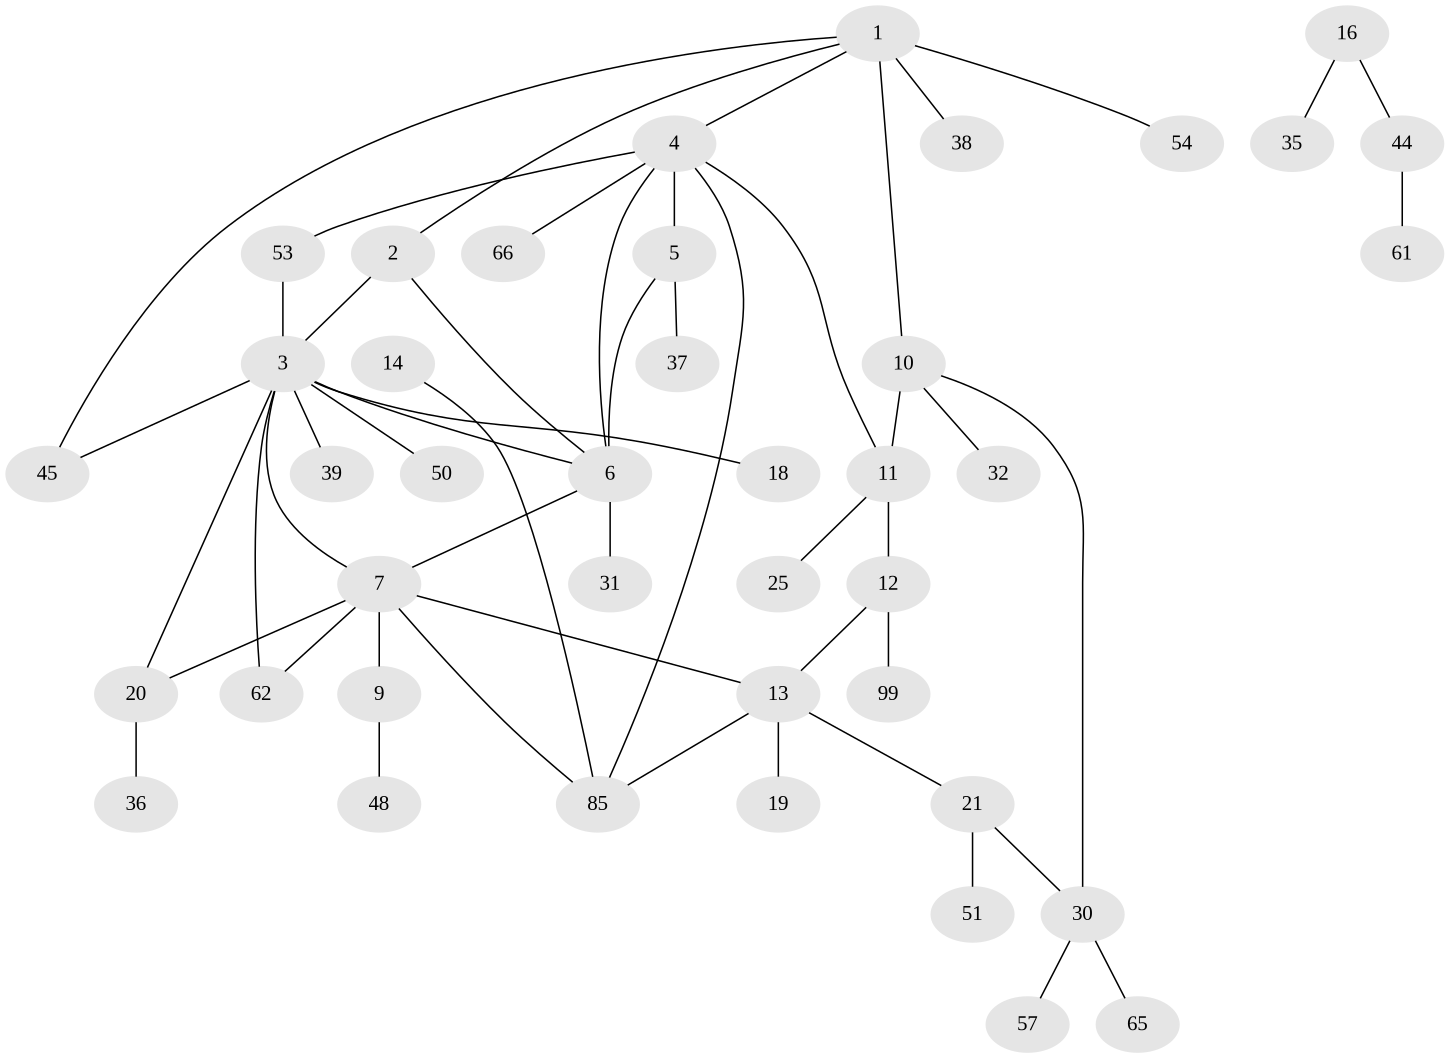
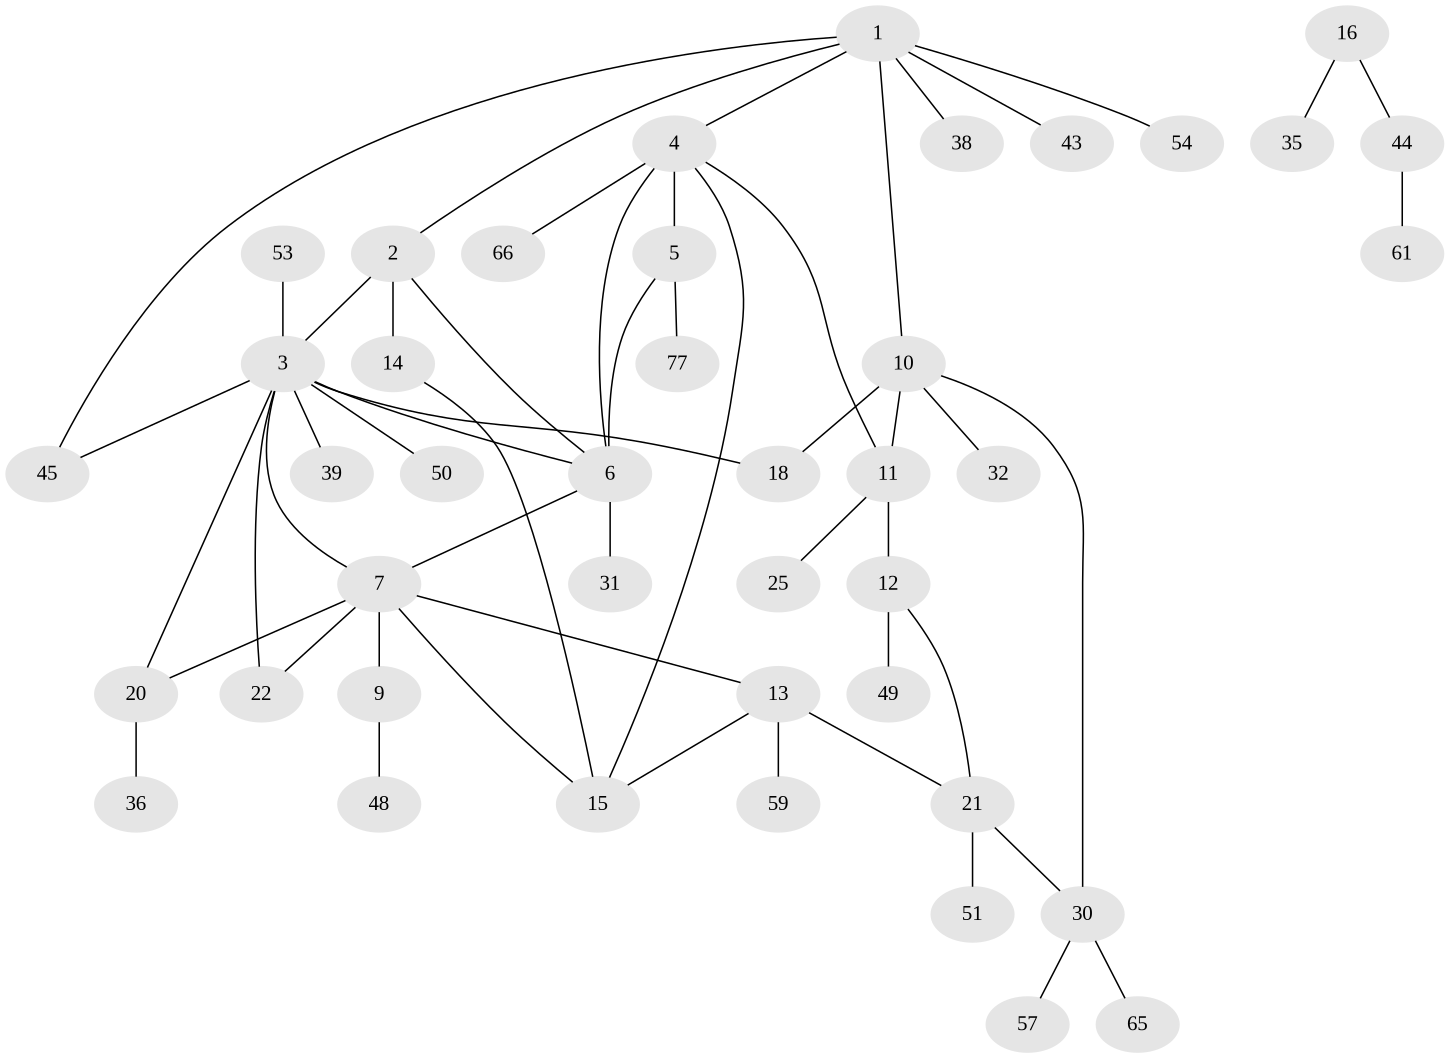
node "43": added
edge "4" -- "53": removed
edge "2" -- "14": added
node "37": label "37" -> "77"
edge "10" -- "18": added
edge "12" -- "13": now "12" -- "21"
node "62": label "62" -> "22"
node "99": label "99" -> "49"
node "85": label "85" -> "15"
node "19": label "19" -> "59"
